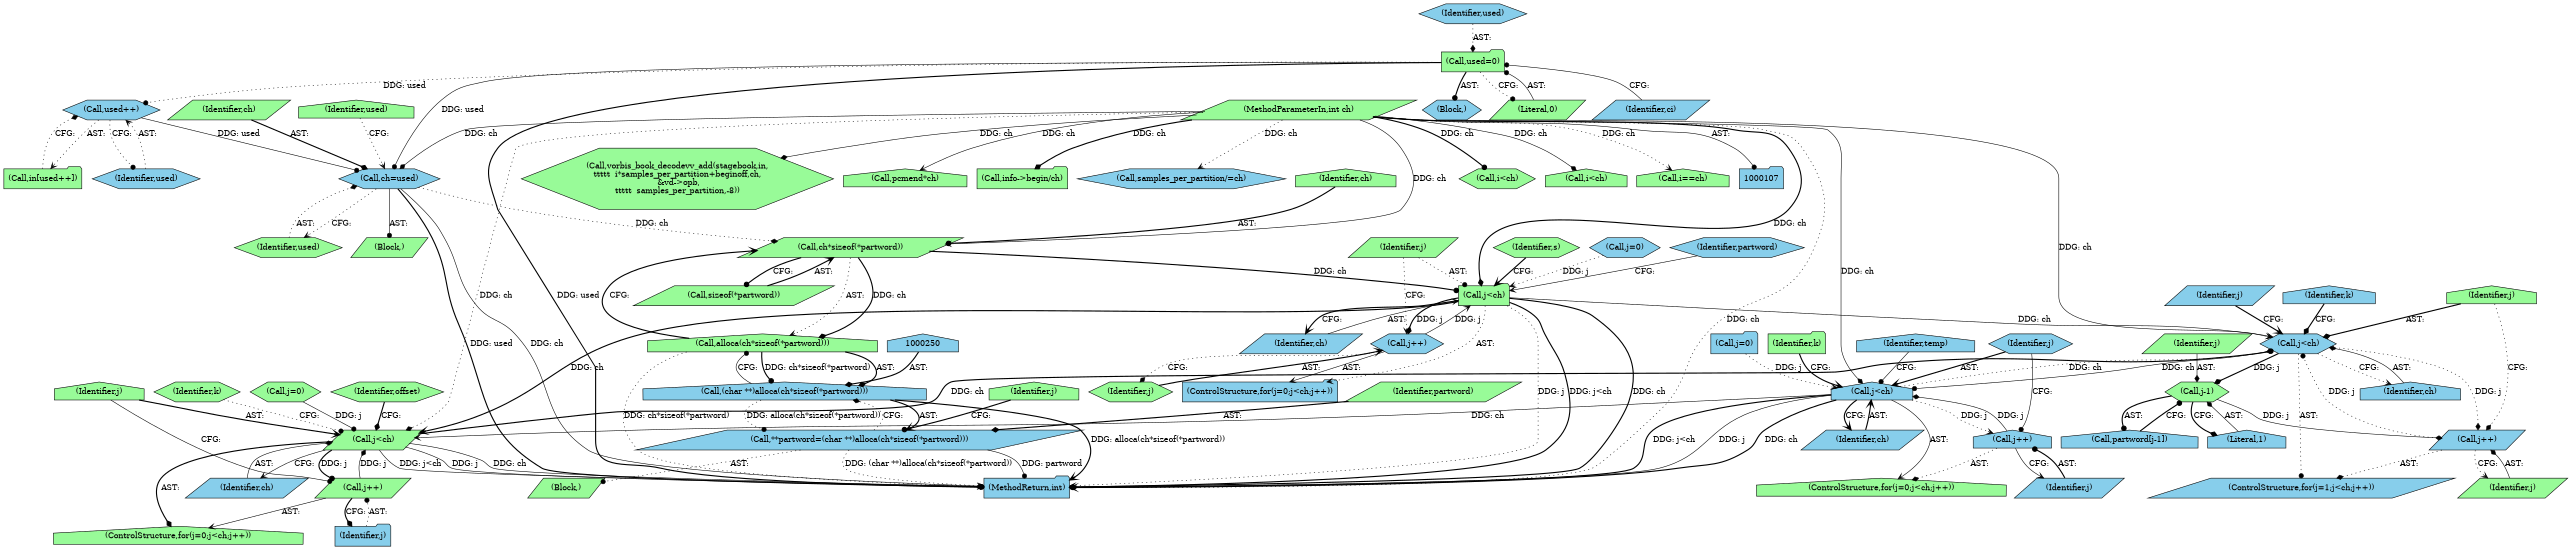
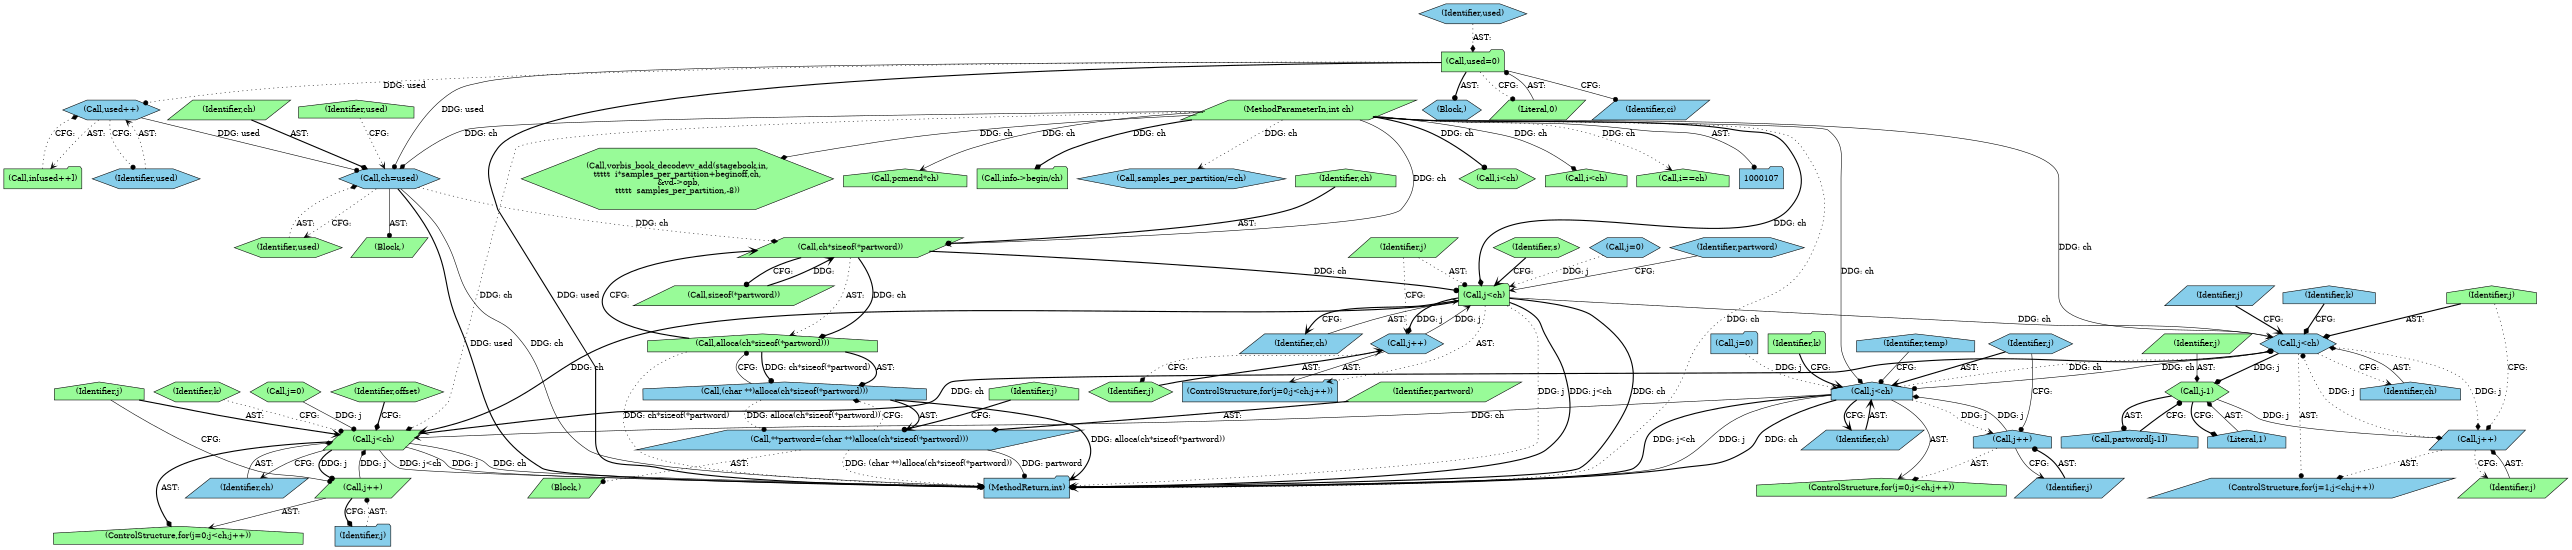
edge "(Identifier,ci)" -> "(Call,used=0)": reversed
edge "(Call,sizeof(*partword))" -> "(Call,ch*sizeof(*partword))": label "AST: " -> "DDG: "
node "1000250": removed
